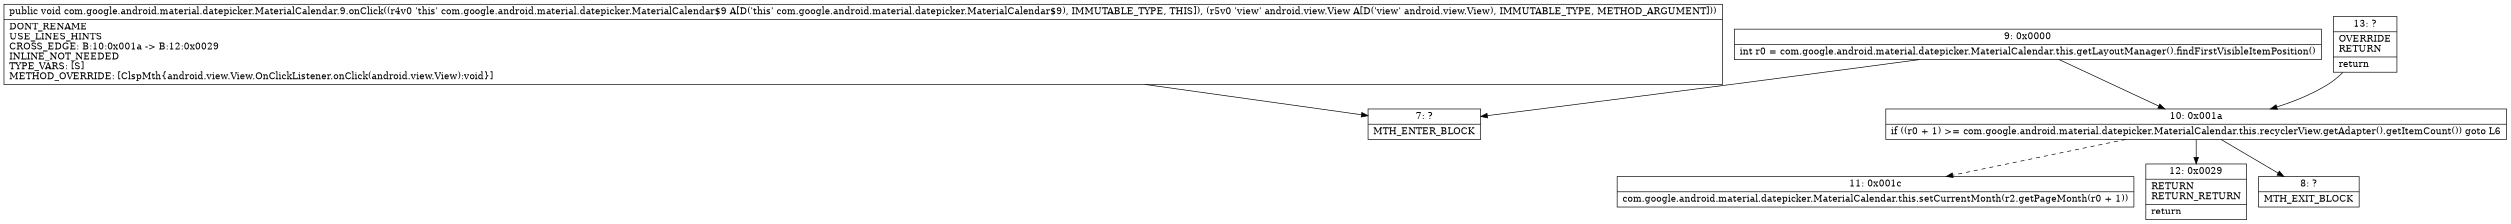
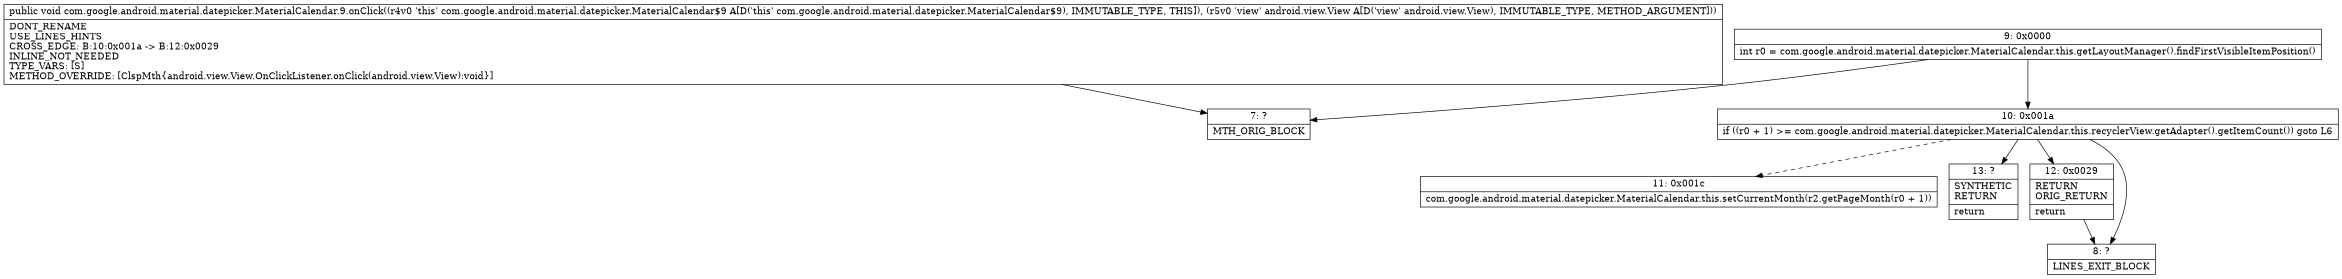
node "13: ?": text "OVERRIDE" -> "SYNTHETIC"
edge "13: ?" -> "10: 0x001a": reversed
node "7: ?": text "MTH_ENTER_BLOCK" -> "MTH_ORIG_BLOCK"
node "12: 0x0029": text "RETURN_RETURN" -> "ORIG_RETURN"
node "8: ?": text "MTH_EXIT_BLOCK" -> "LINES_EXIT_BLOCK"
edge "12: 0x0029" -> "8: ?": added
